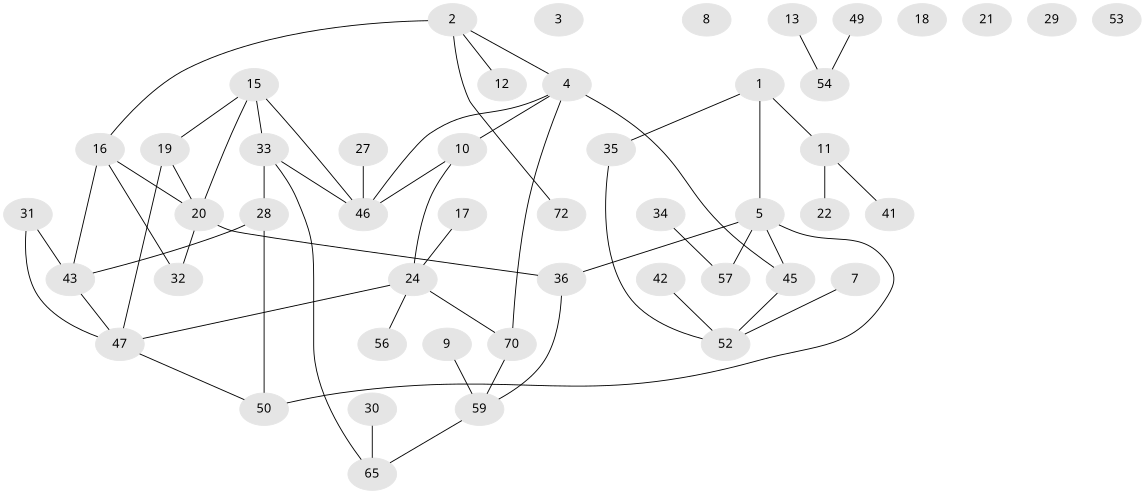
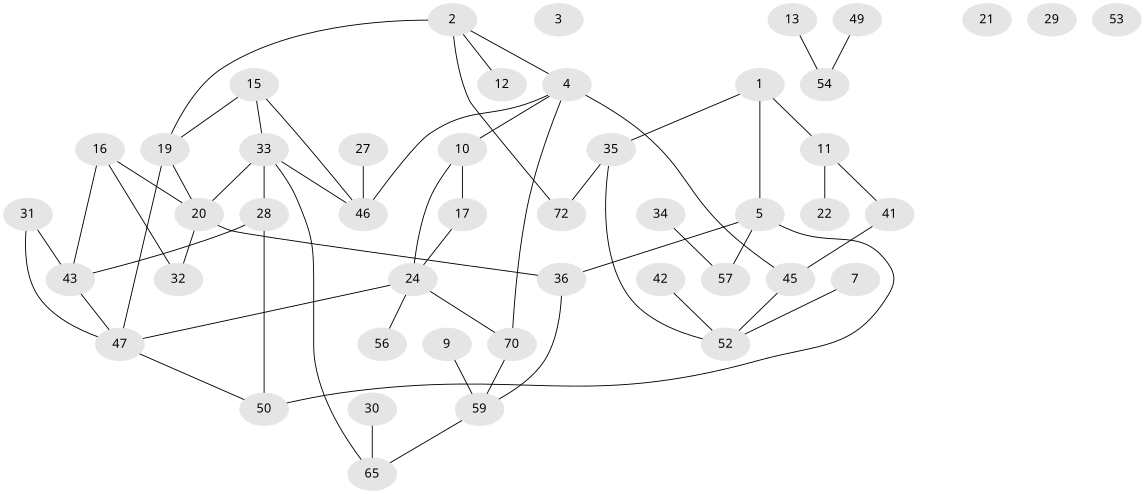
node "8": removed
node "18": removed
edge "2" -- "16": now "2" -- "19"
edge "15" -- "20": now "33" -- "20"
edge "10" -- "46": now "10" -- "17"
edge "35" -- "72": added
edge "5" -- "45": now "41" -- "45"
